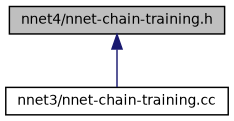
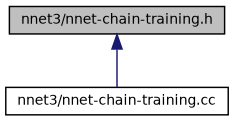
node "nnet4/nnet-chain-training.h": label "nnet4/nnet-chain-training.h" -> "nnet3/nnet-chain-training.h"
